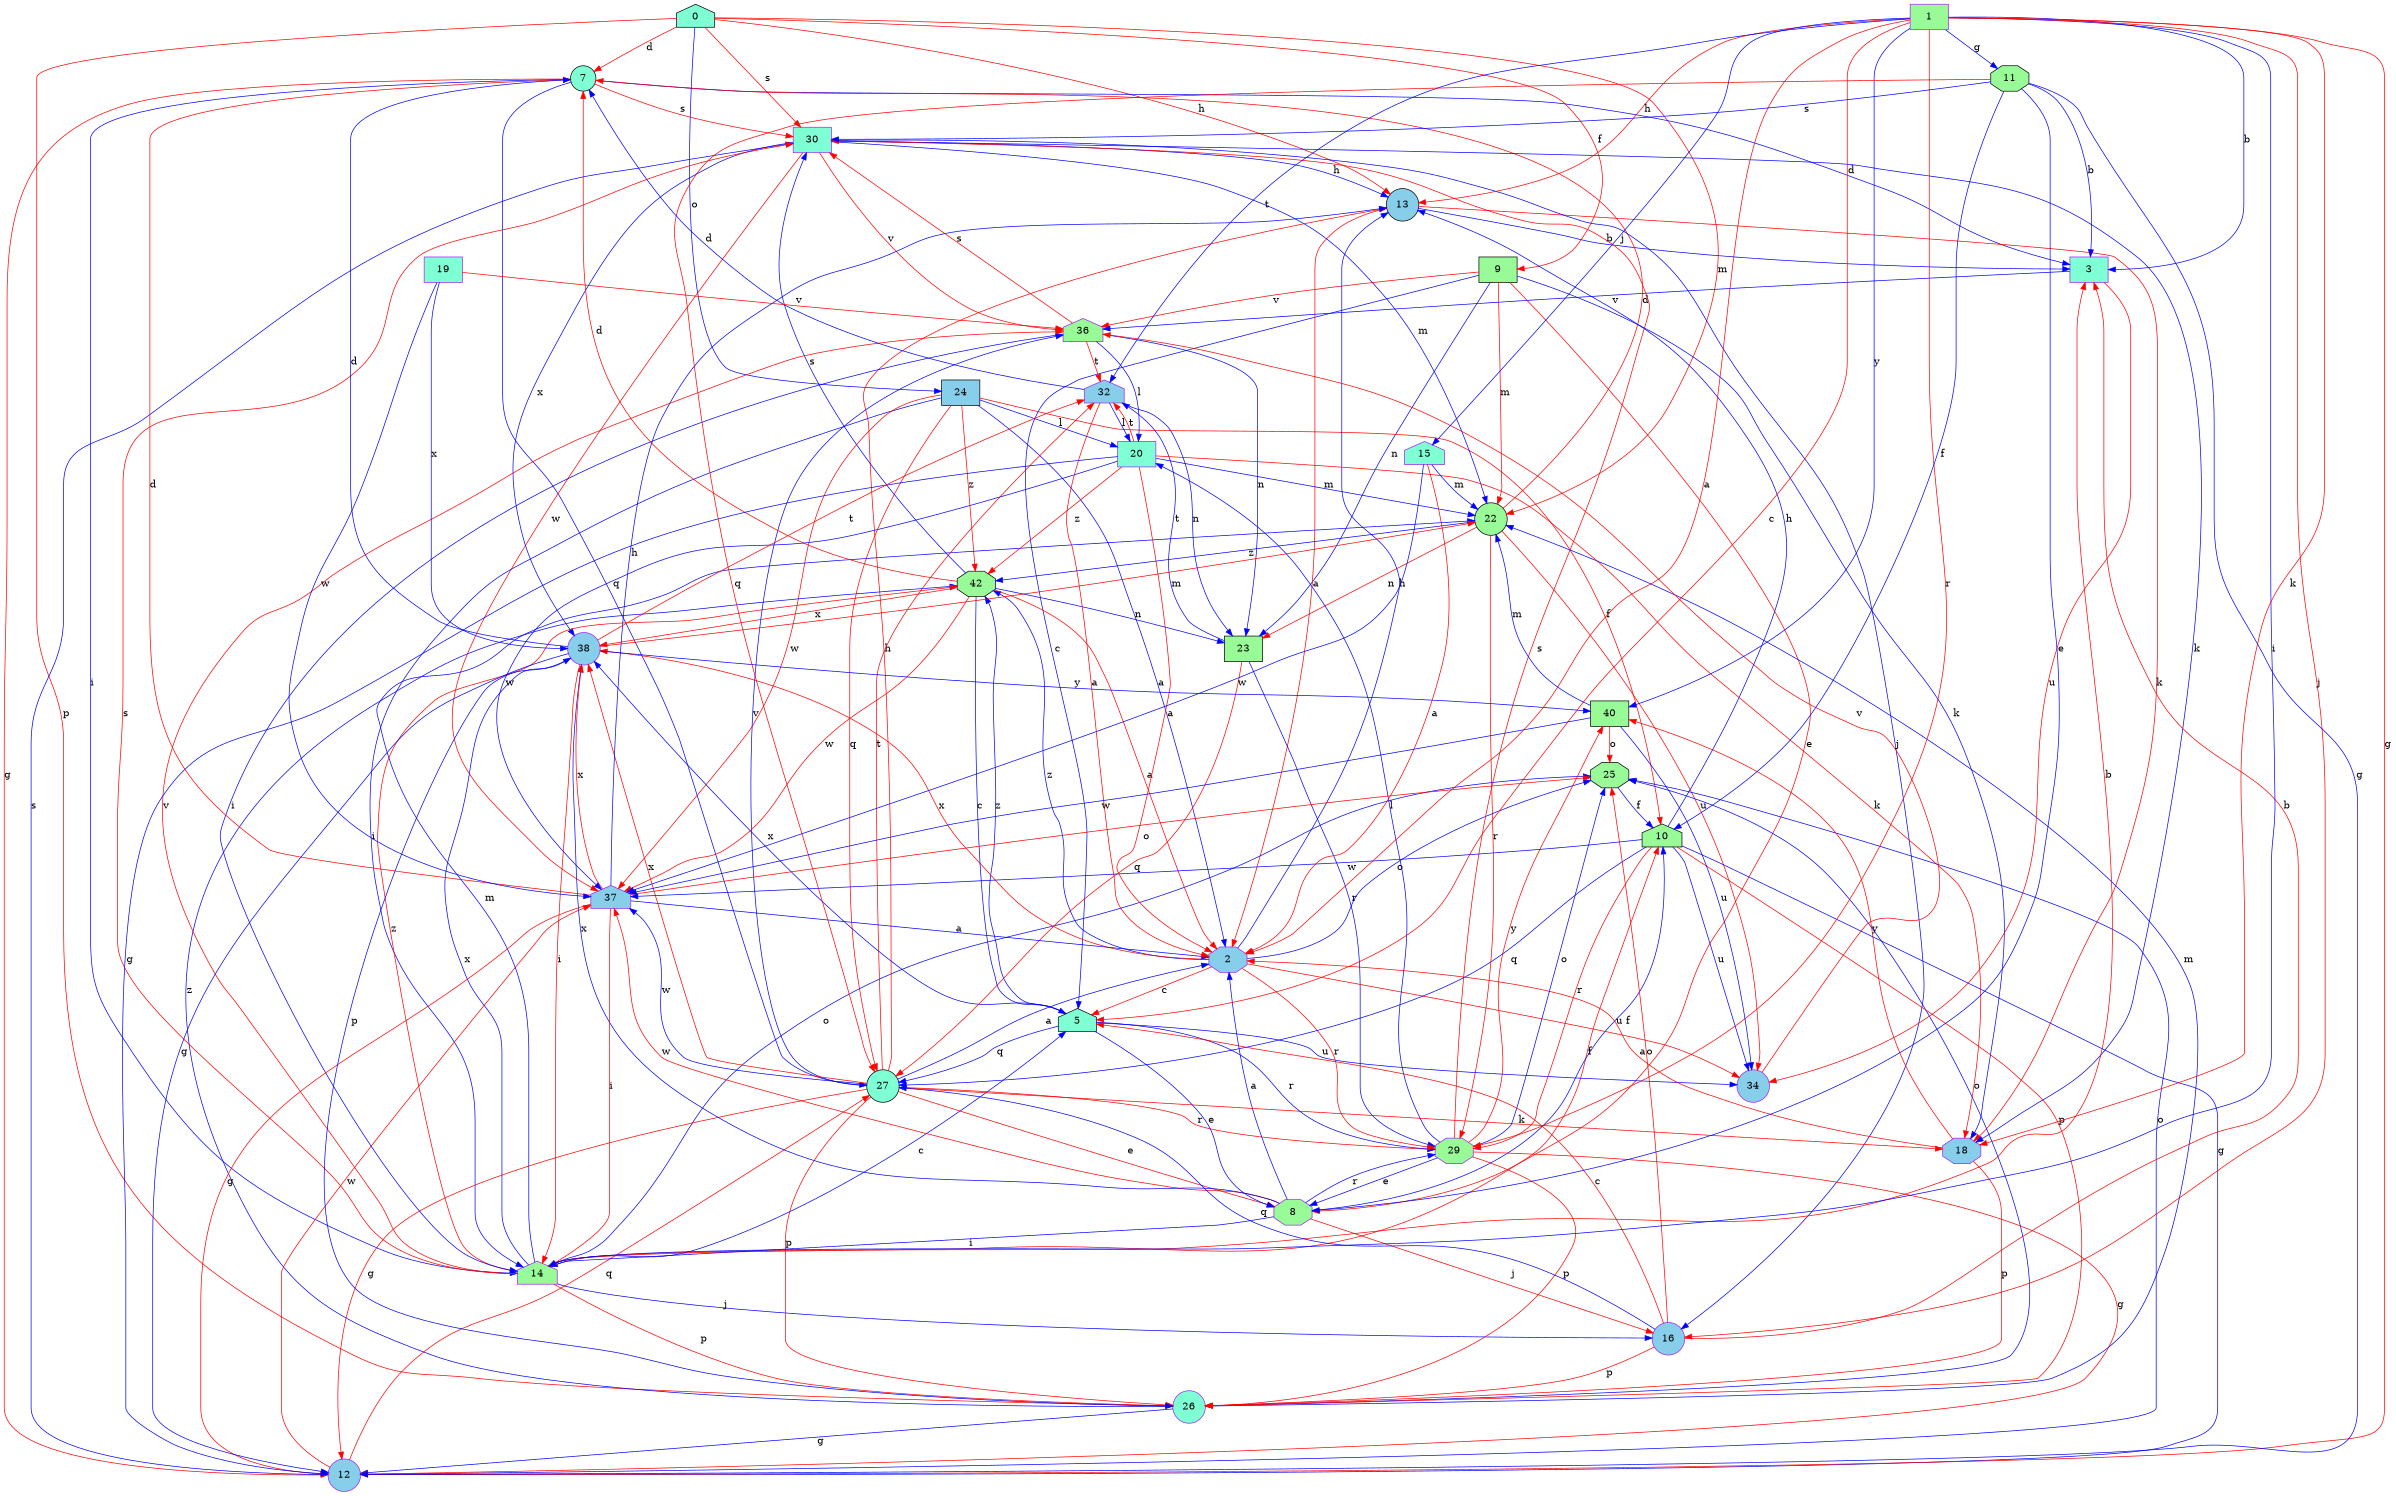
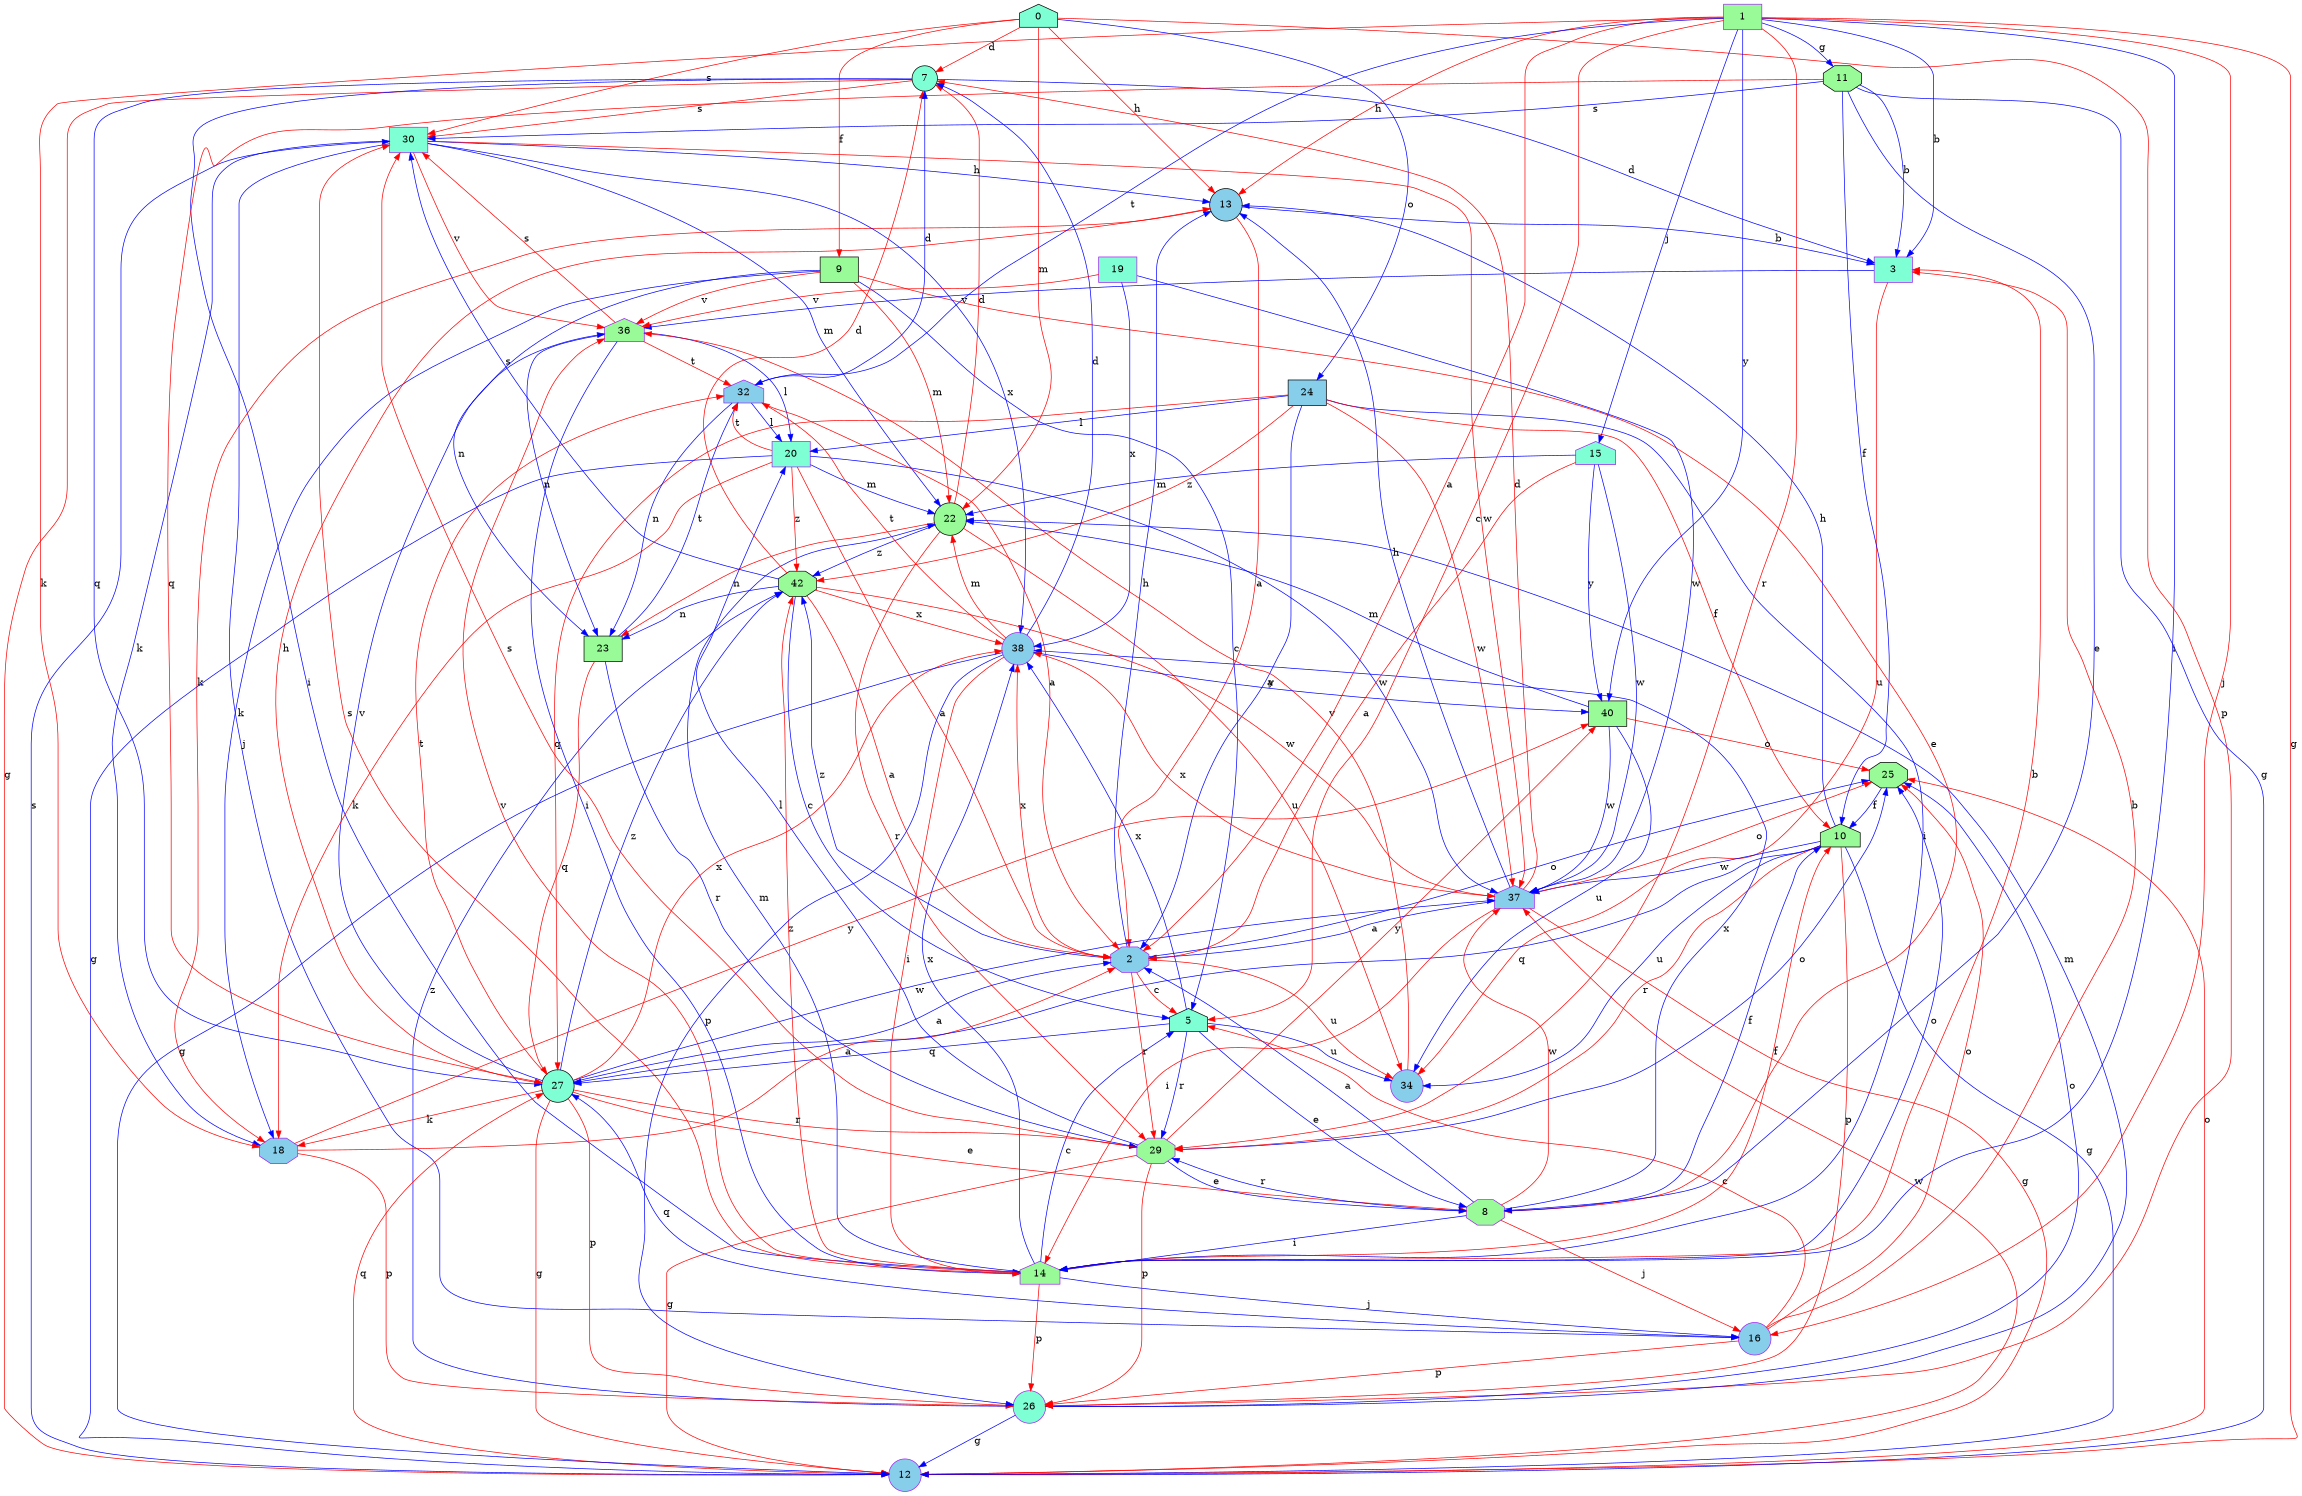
edge "15" -> "40": added, label "y"
edge "5" -> "42": now "27" -> "42"
edge "12" -> "25": color blue -> red
